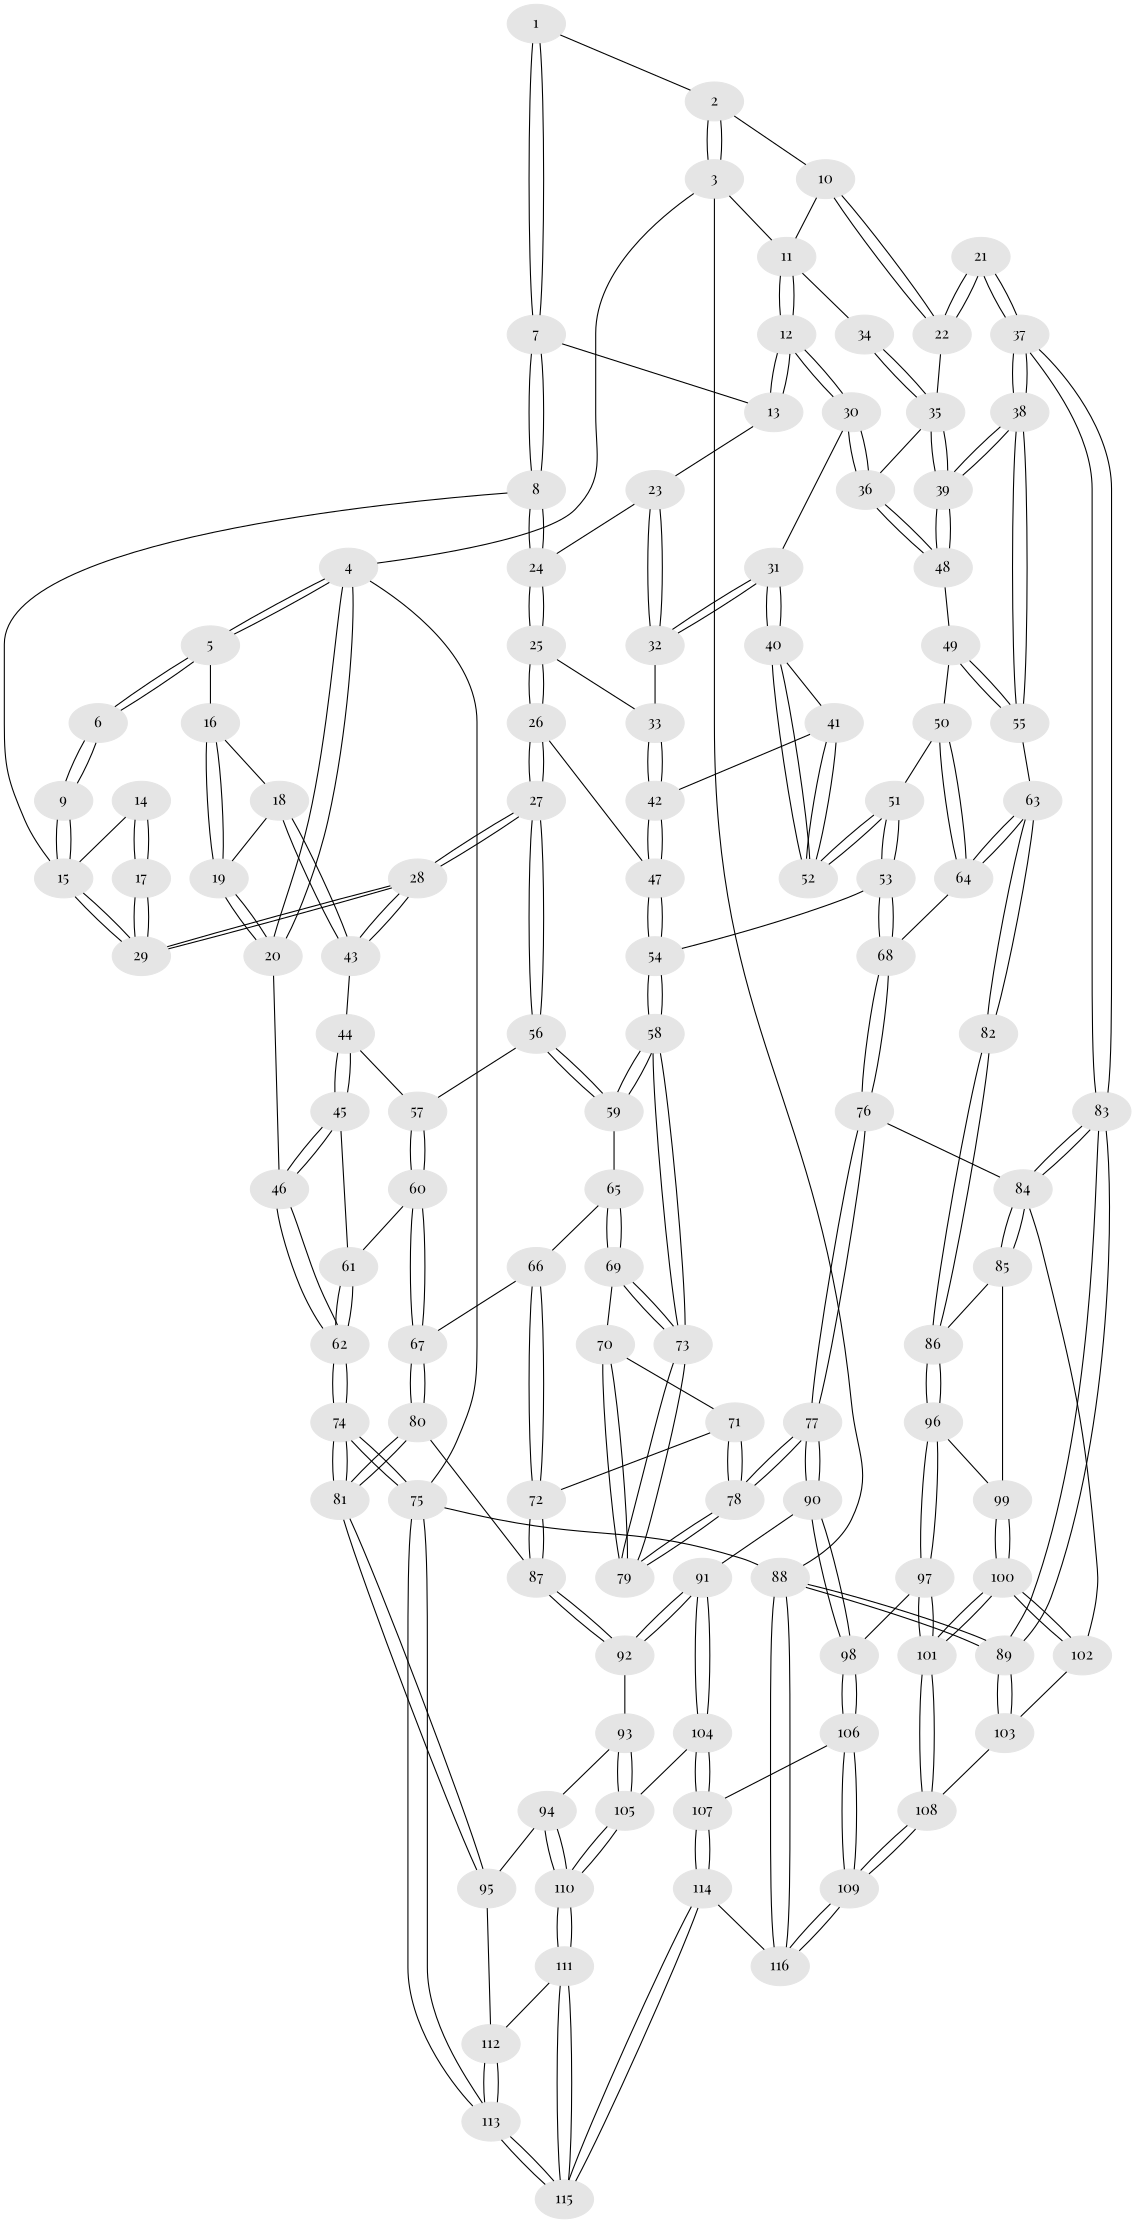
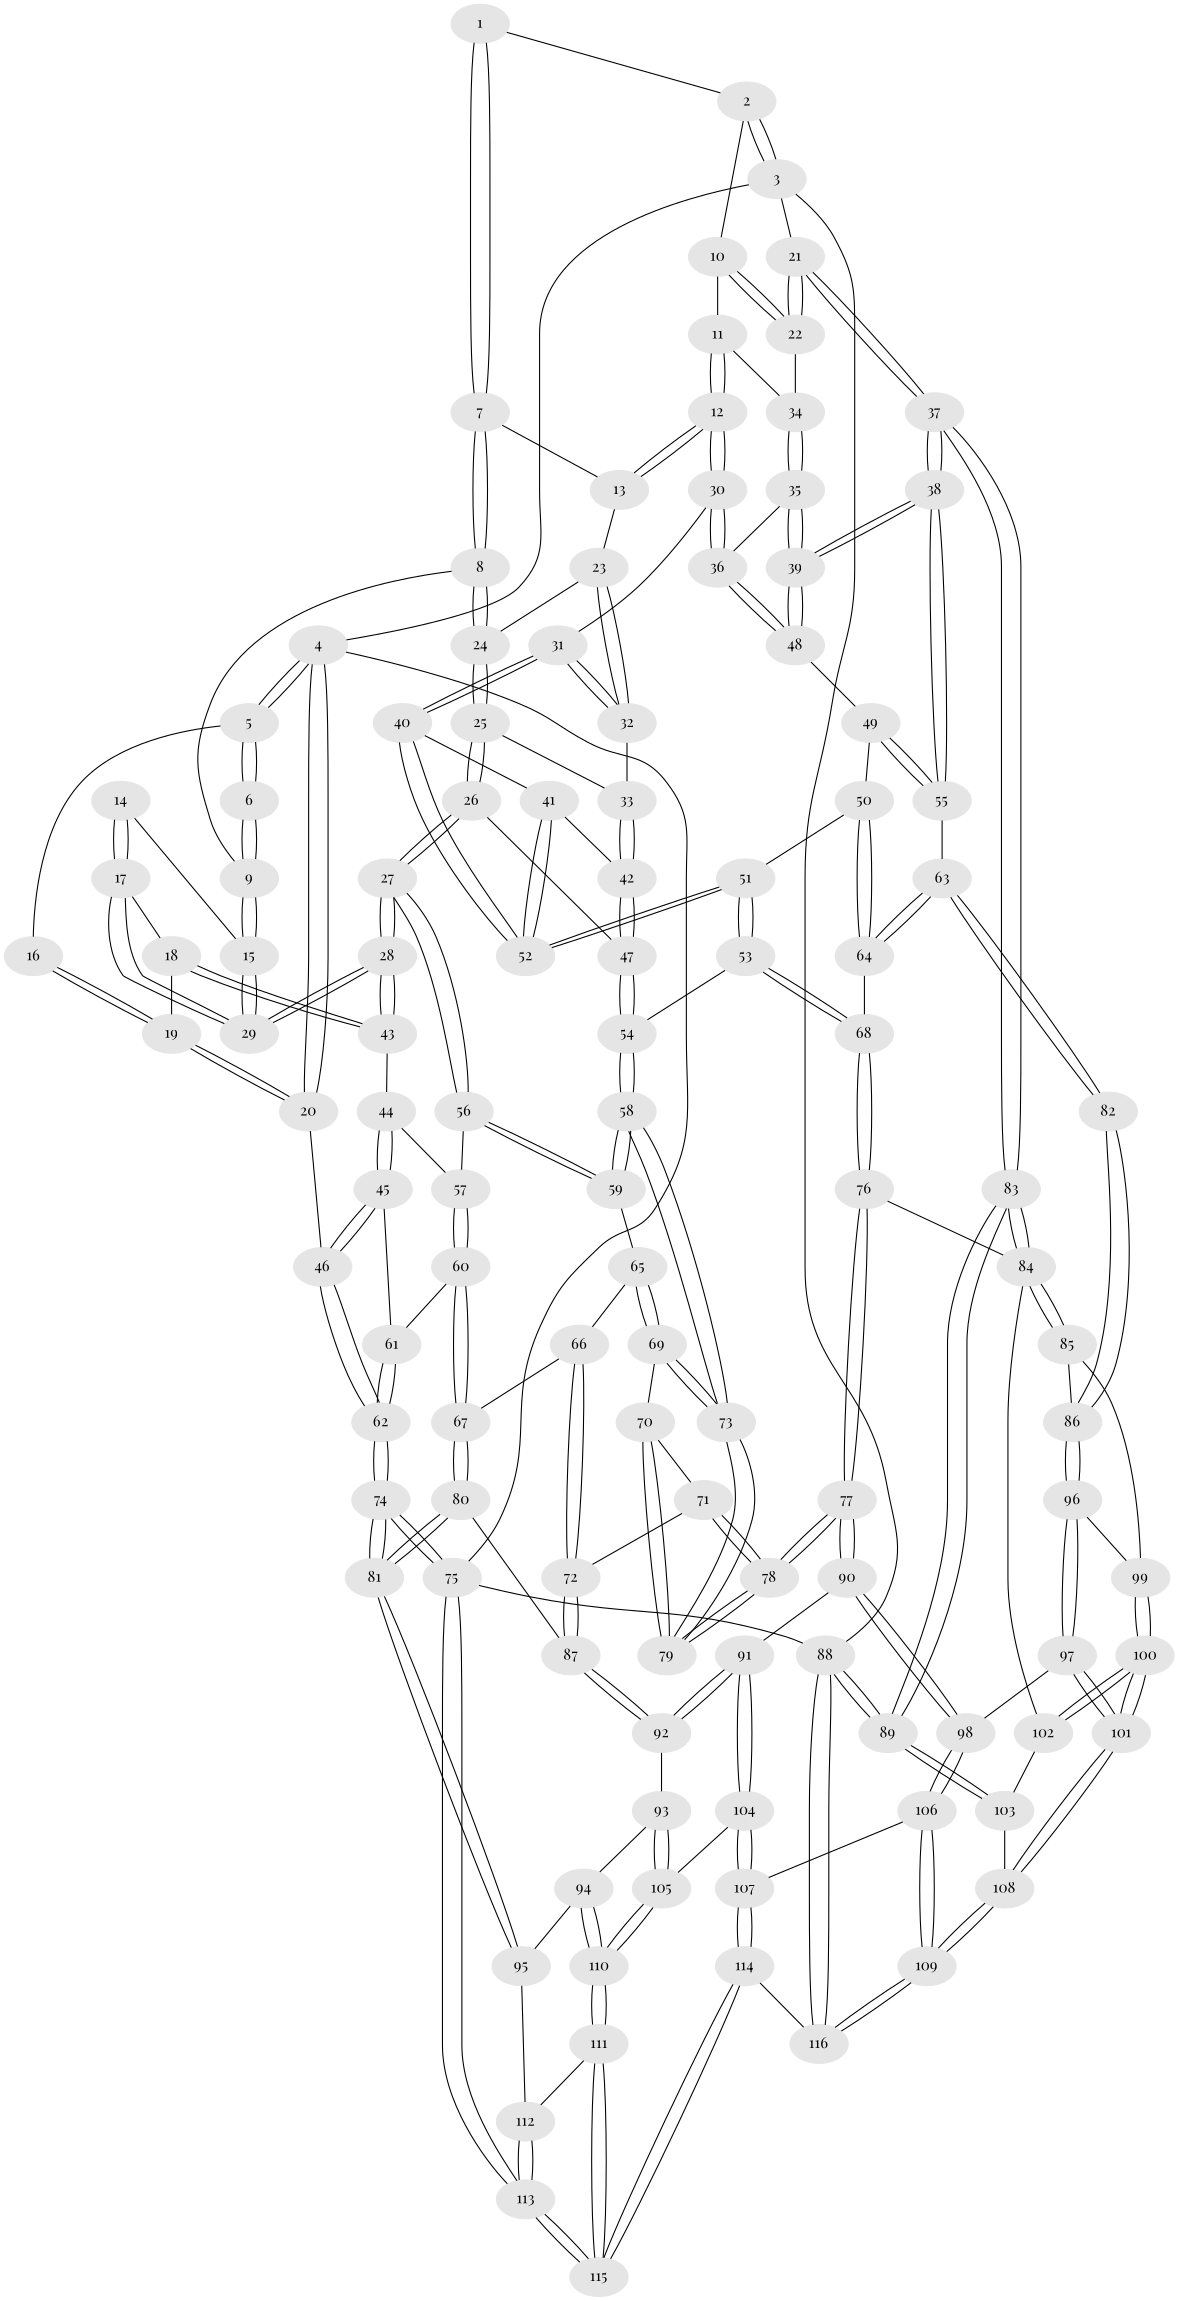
edge "3" -- "11": now "3" -- "21"
edge "22" -- "35": now "22" -- "34"
edge "8" -- "15": now "8" -- "9"
edge "16" -- "18": now "17" -- "18"
